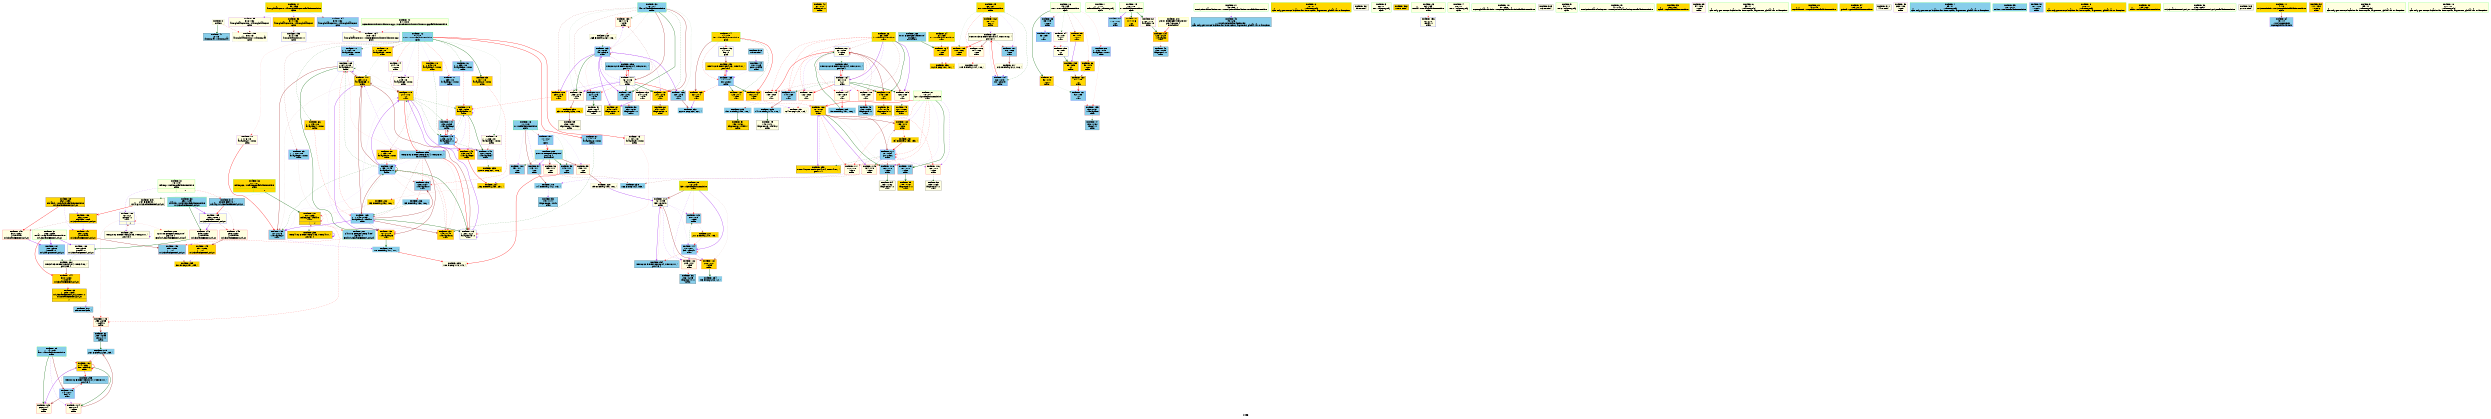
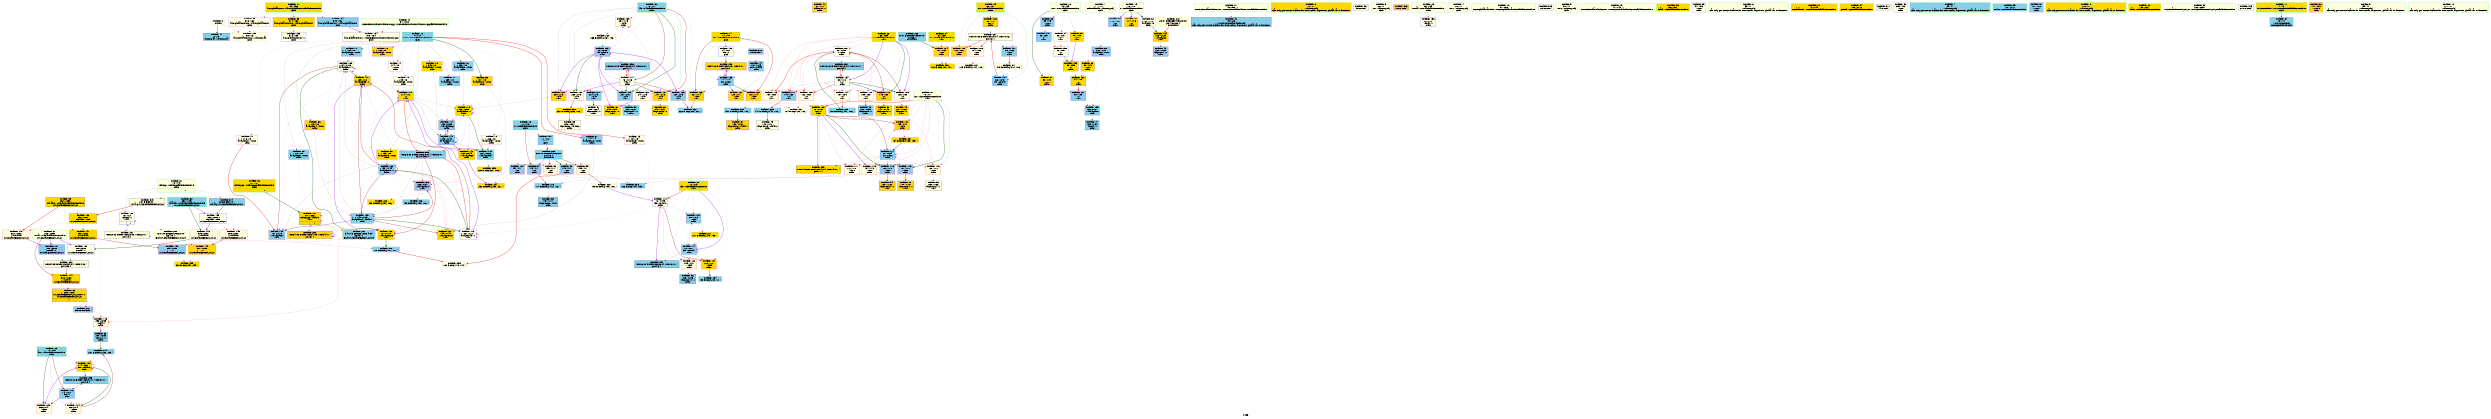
edge "NodeID: 231" -> "NodeID: 171": color red -> darkgreen
node "NodeID: 54": fillcolor lightyellow -> gold
